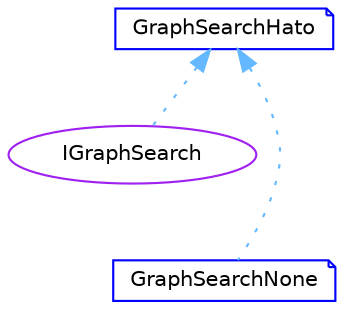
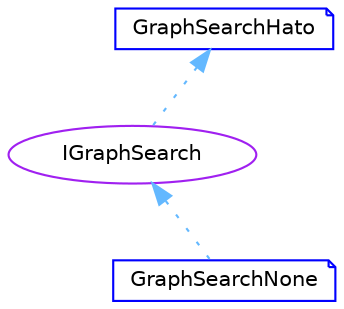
edge "GraphSearchNone" -> "GraphSearchHato": now "GraphSearchNone" -> "IGraphSearch"
